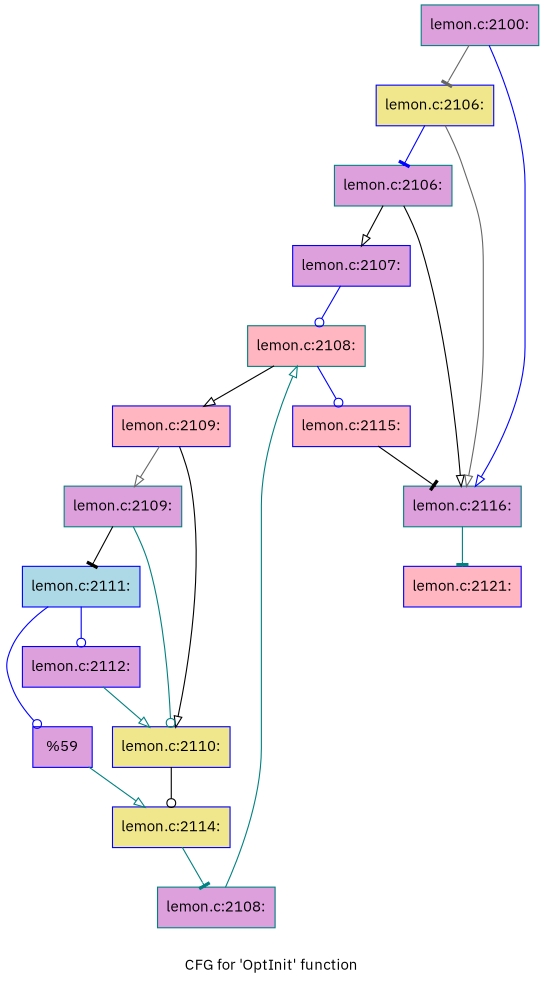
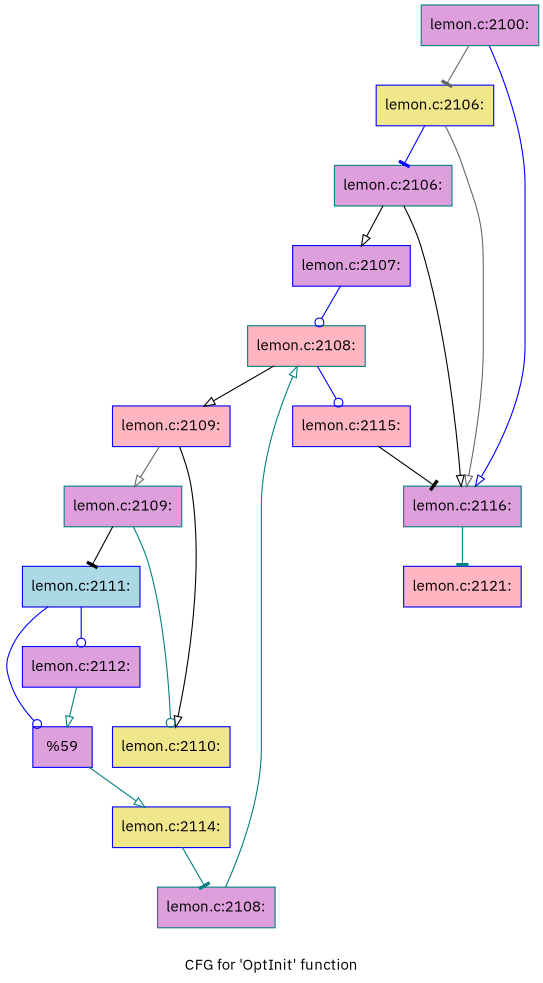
edge "lemon.c:2112:" -> "lemon.c:2110:": now "lemon.c:2112:" -> "%59"
edge "lemon.c:2110:" -> "lemon.c:2114:": removed
